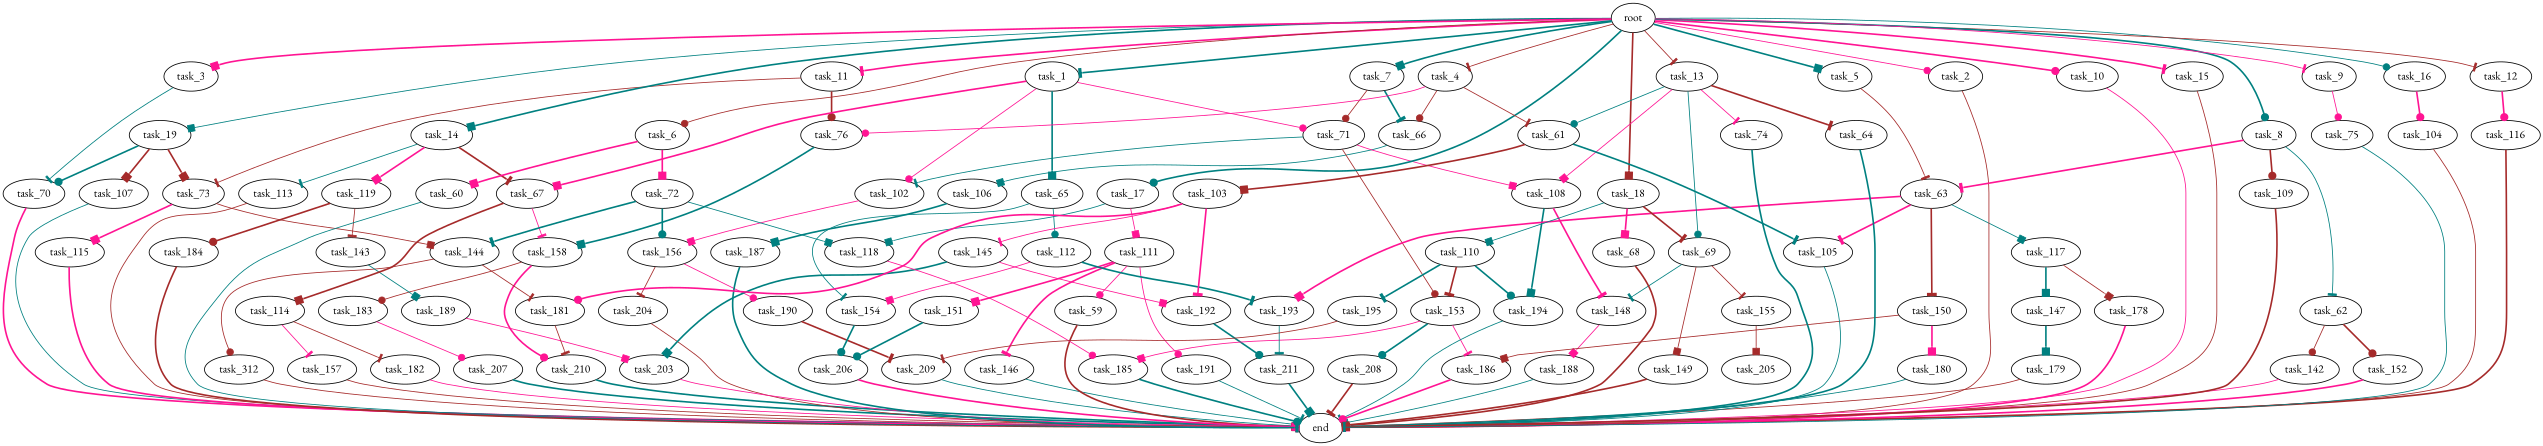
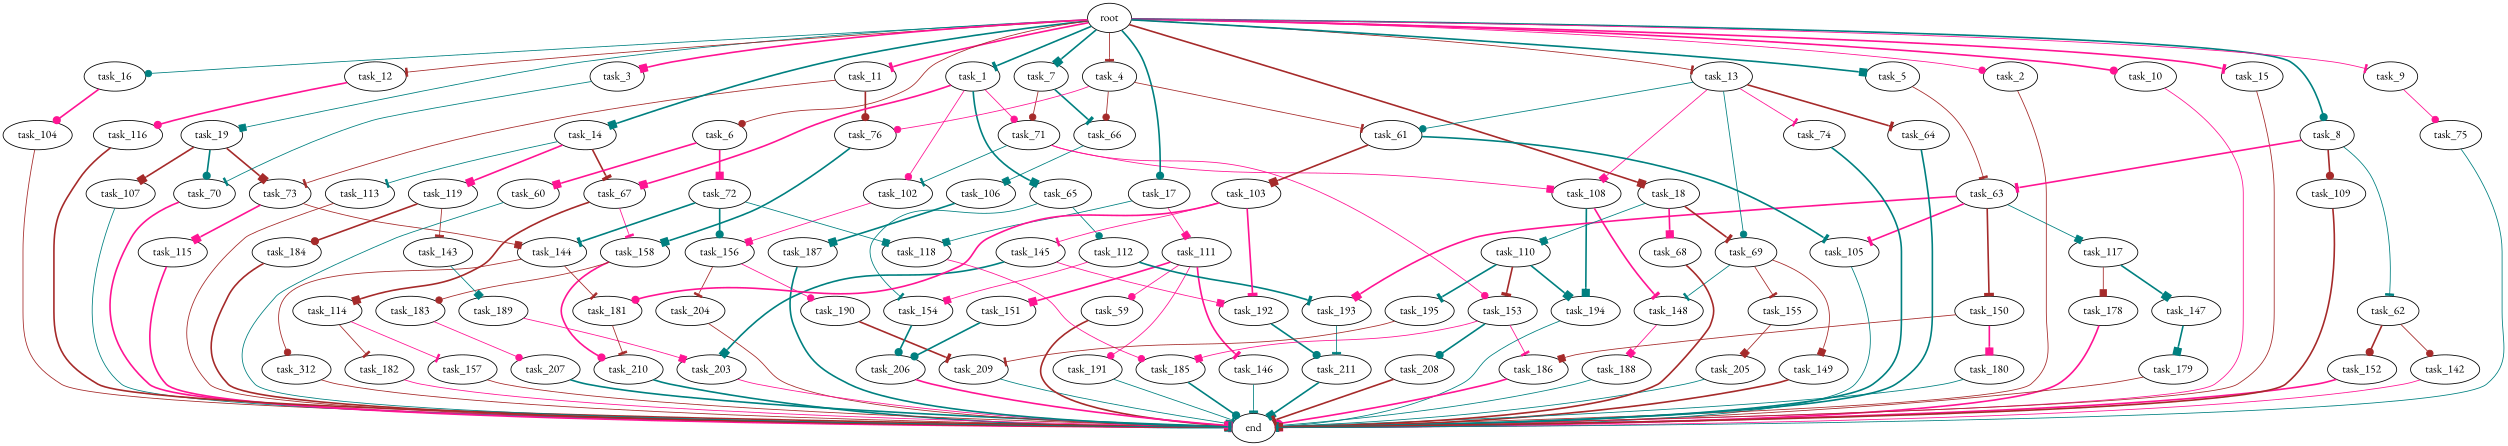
edge "task_71" -> "task_153": color brown -> deeppink
edge "task_110" -> "task_194": arrowhead dot -> box
edge "task_205" -> "end": added
